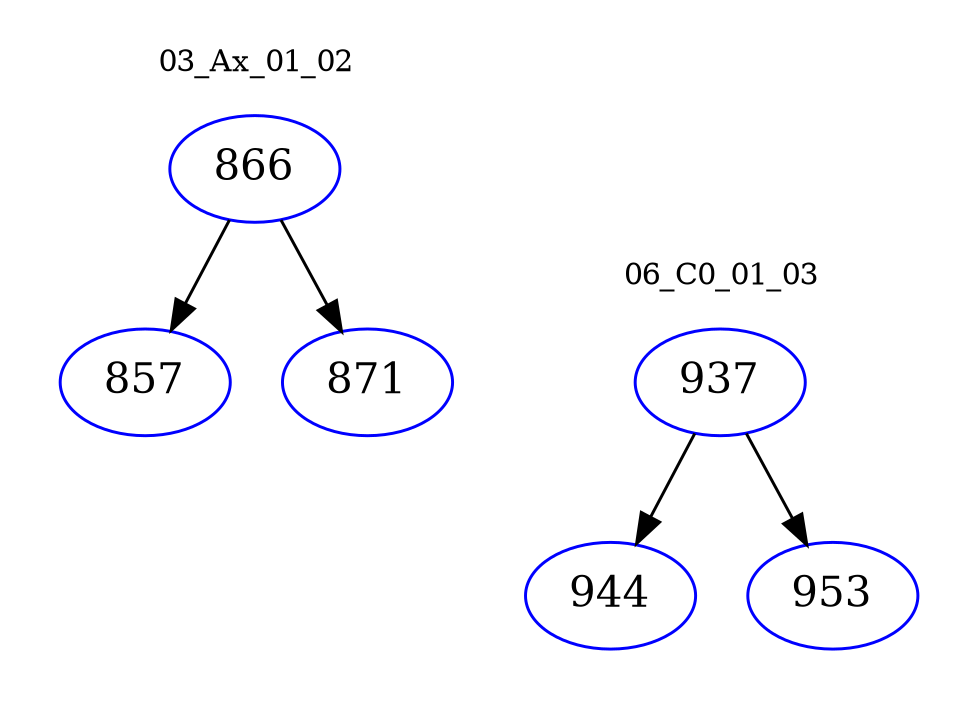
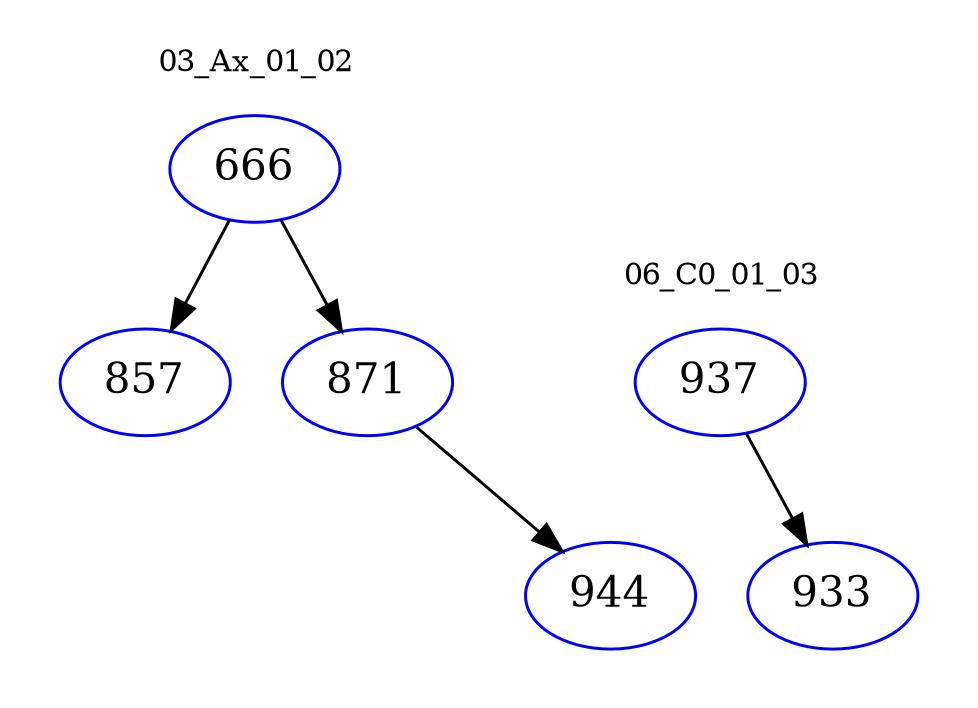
node "866": label "866" -> "666"
edge "937" -> "944": now "871" -> "944"
node "953": label "953" -> "933"
